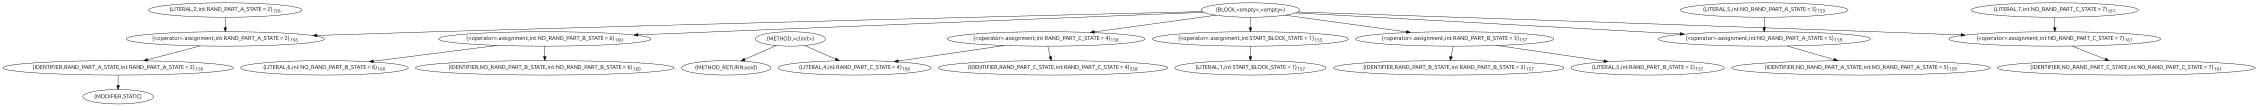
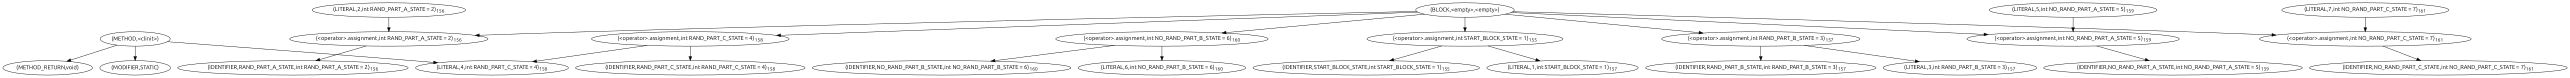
node "(IDENTIFIER,RAND_PART_C_STATE,int RAND_PART_C_STATE = 4)": text "358" -> "158"
node "(IDENTIFIER,START_BLOCK_STATE,int START_BLOCK_STATE = 1)": added
edge "(IDENTIFIER,RAND_PART_A_STATE,int RAND_PART_A_STATE = 2)" -> "(MODIFIER,STATIC)": now "(METHOD,<clinit>)" -> "(MODIFIER,STATIC)"
